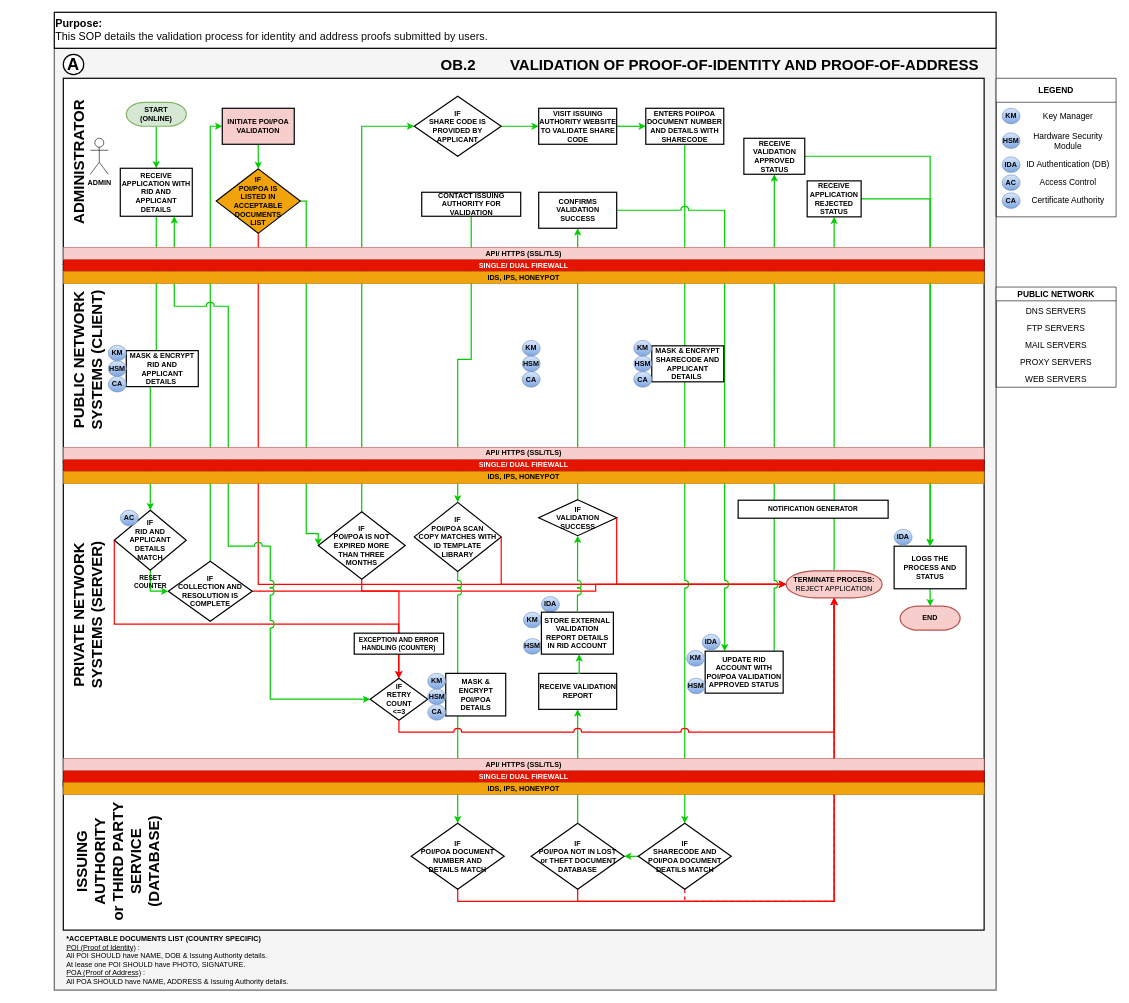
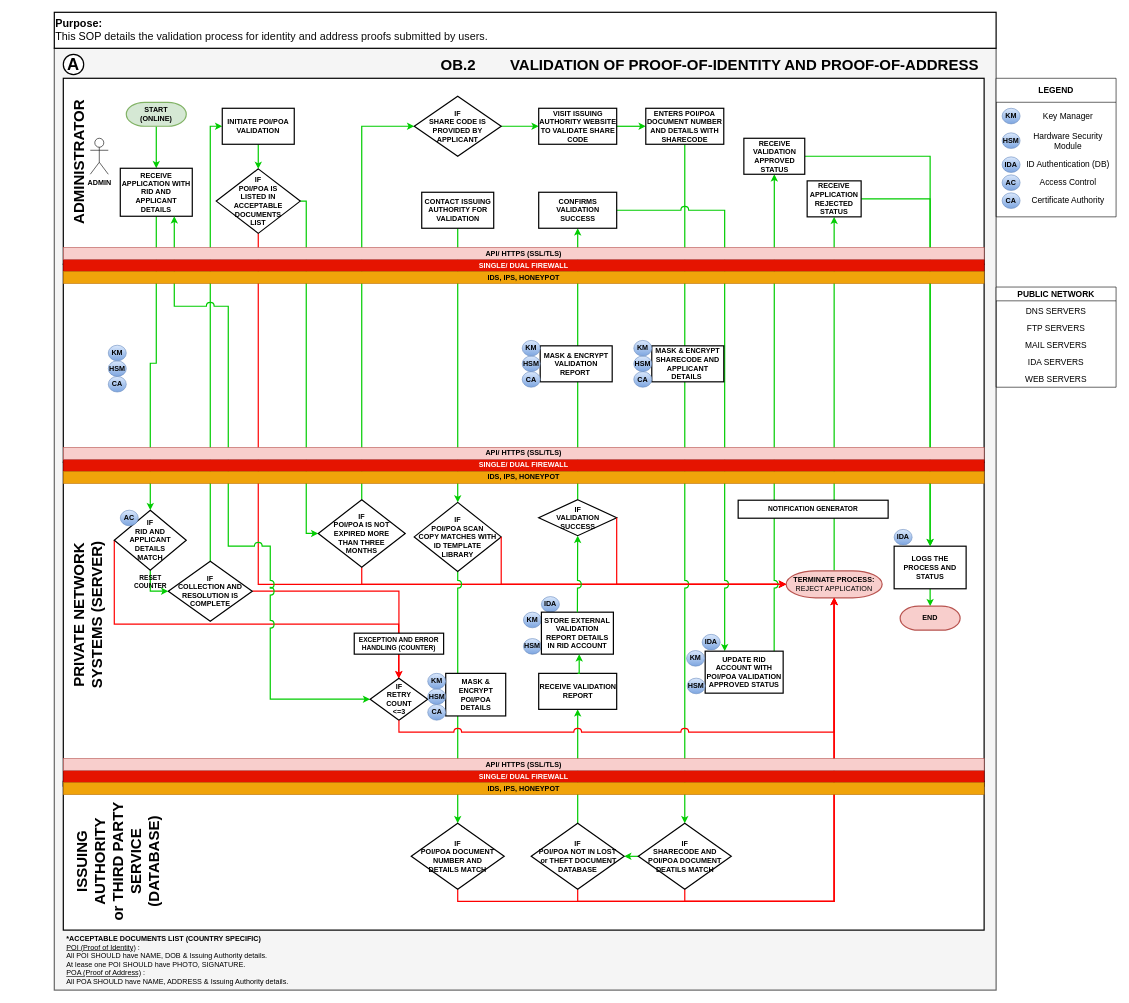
node "INITIATE POI/POA VALIDATION": fillcolor #f8cecc -> #ffffff
node "IF POI/POA IS LISTED IN ACCEPTABLE DOCUMENTS LIST": fillcolor #f0a30a -> #ffffff
node "CONTACT ISSUING AUTHORITY FOR VALIDATION": size 99x24 -> 72x36
node "PUBLIC NETWORKSYSTEMS (CLIENT)": removed
node "PROXY SERVERS": label "PROXY SERVERS" -> "IDA SERVERS"
node "MASK & ENCRYPT VALIDATION REPORT": added
node "MASK & ENCRYPT RID AND APPLICANT DETAILS": removed
node "IF POI/POA IS NOT EXPIRED MORE THAN THREE MONTHS": moved (362, 546) -> (362, 534)
edge "IF SHARECODE AND POI/POA DOCUMENT DEATILS MATCH" -> "TERMINATE PROCESS: REJECT APPLICATION": style dashed -> solid
